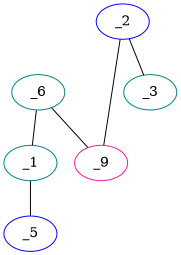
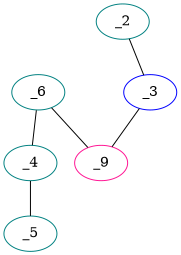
node "_2": color blue -> teal
edge "_2" -- "_9": now "_3" -- "_9"
node "_3": color teal -> blue
node "_1": label "_1" -> "_4"
node "_5": color blue -> teal
